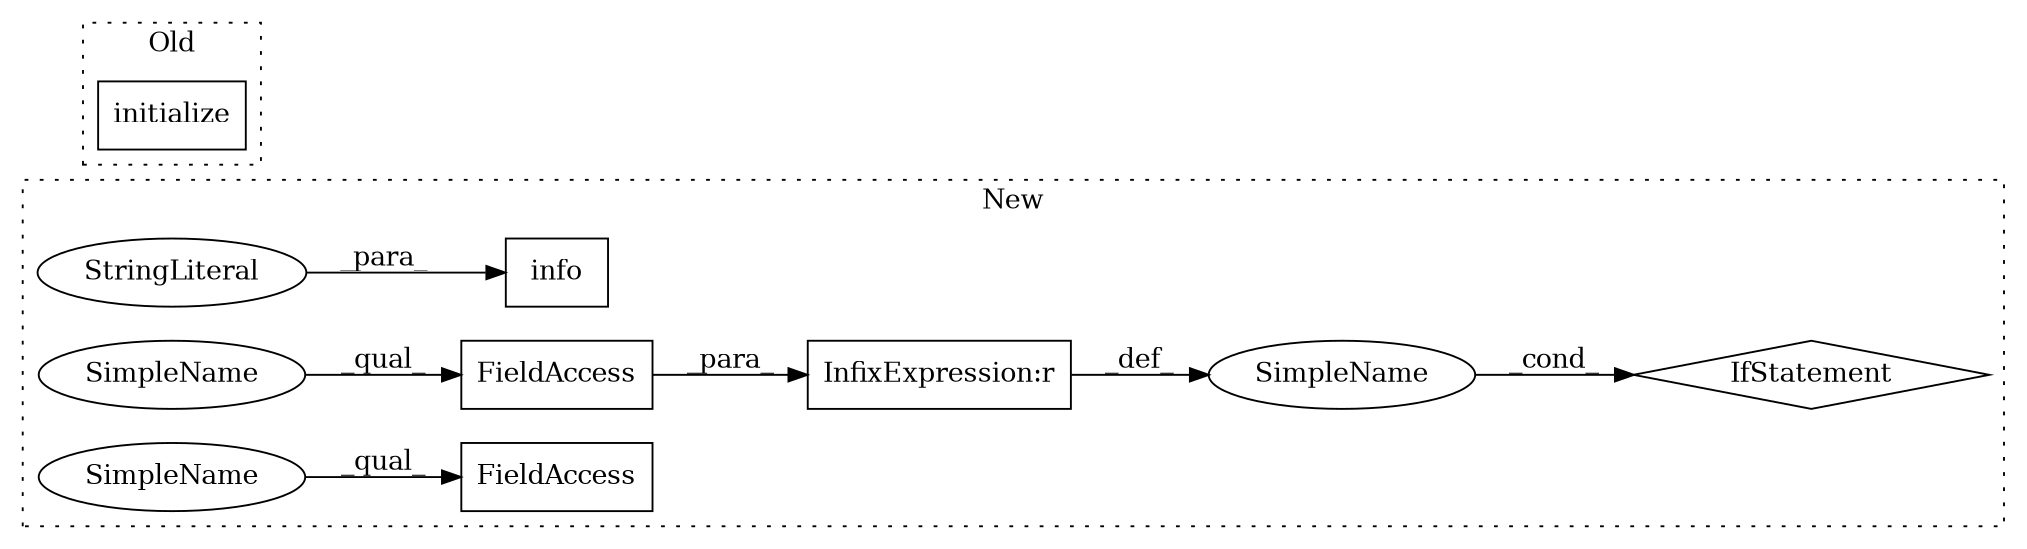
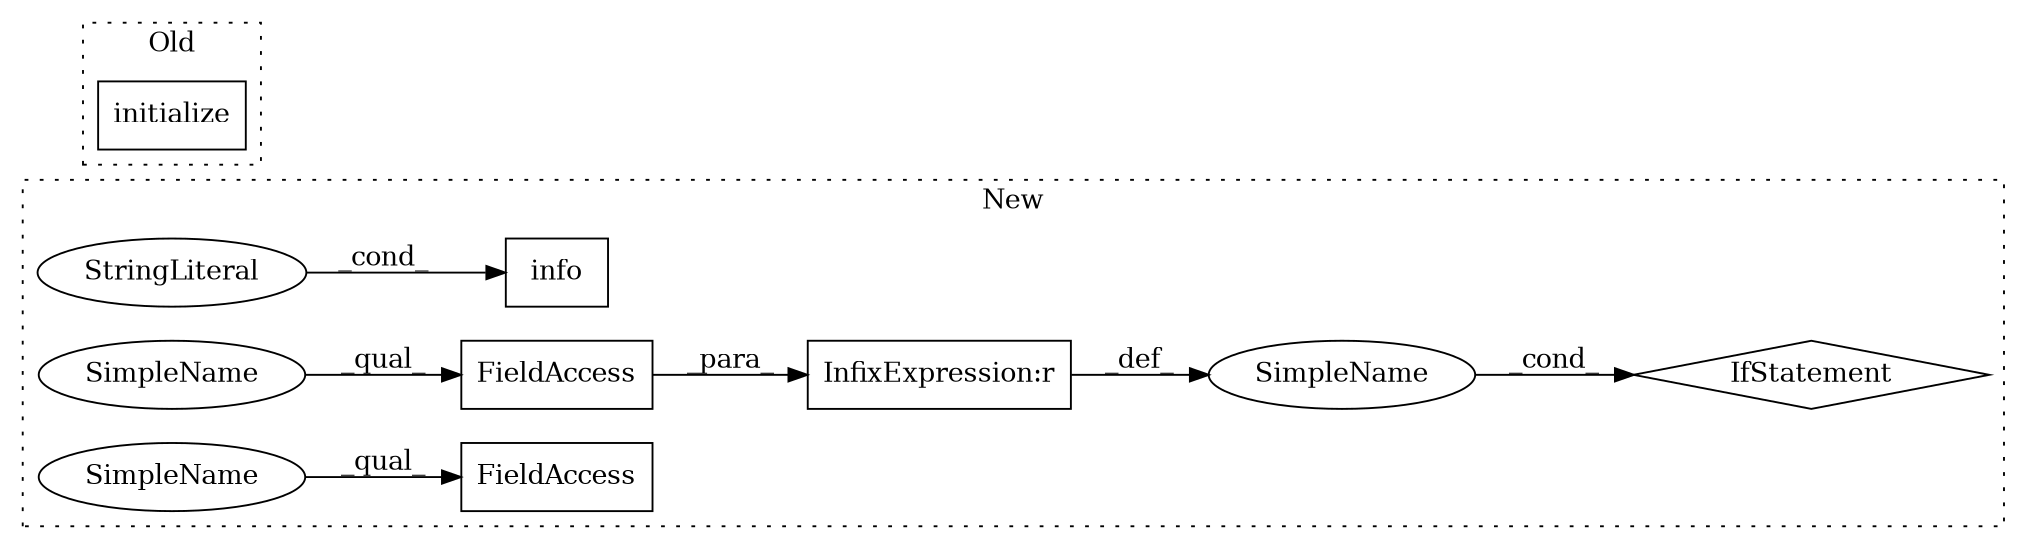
edge "StringLiteral" -> "info": label "_para_" -> "_cond_"
